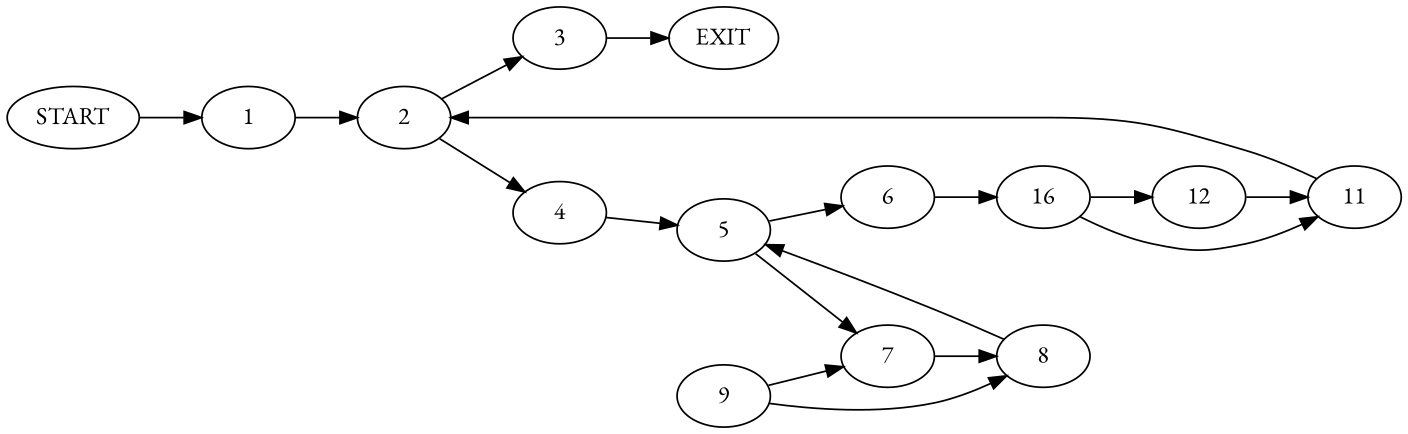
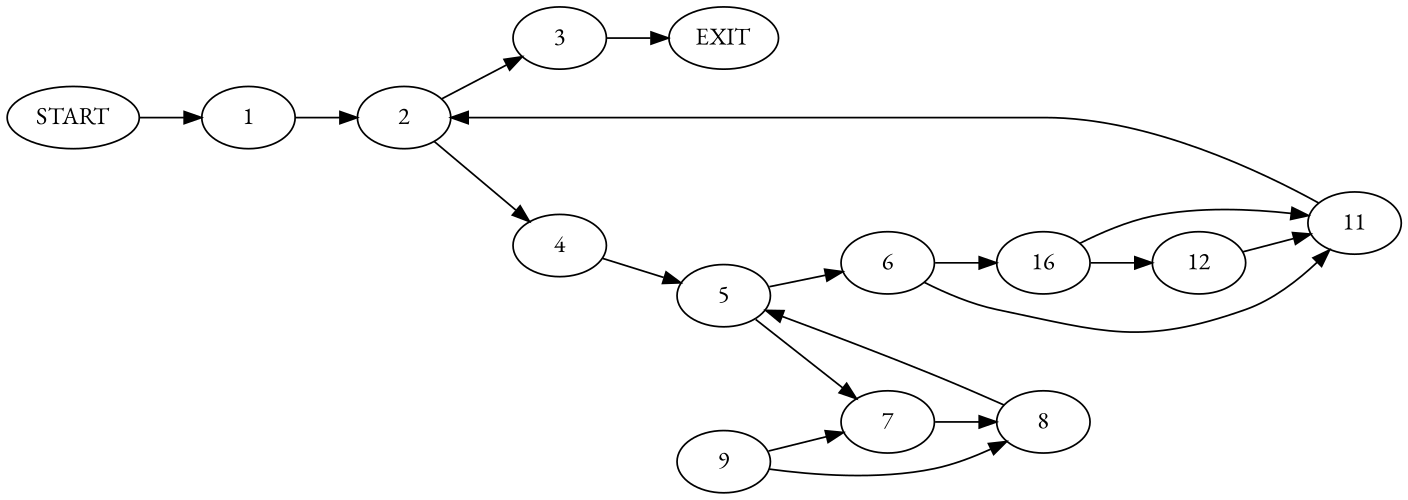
edge "6" -> "11": added
